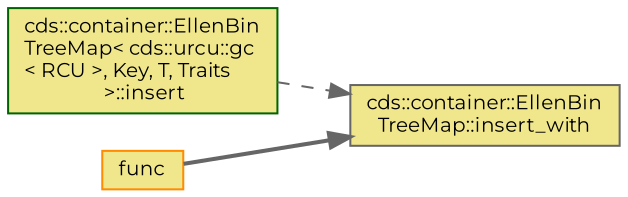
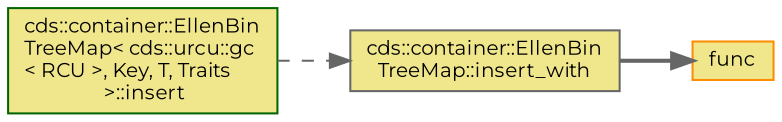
edge "func" -> "cds::container::EllenBin TreeMap::insert_with": reversed
